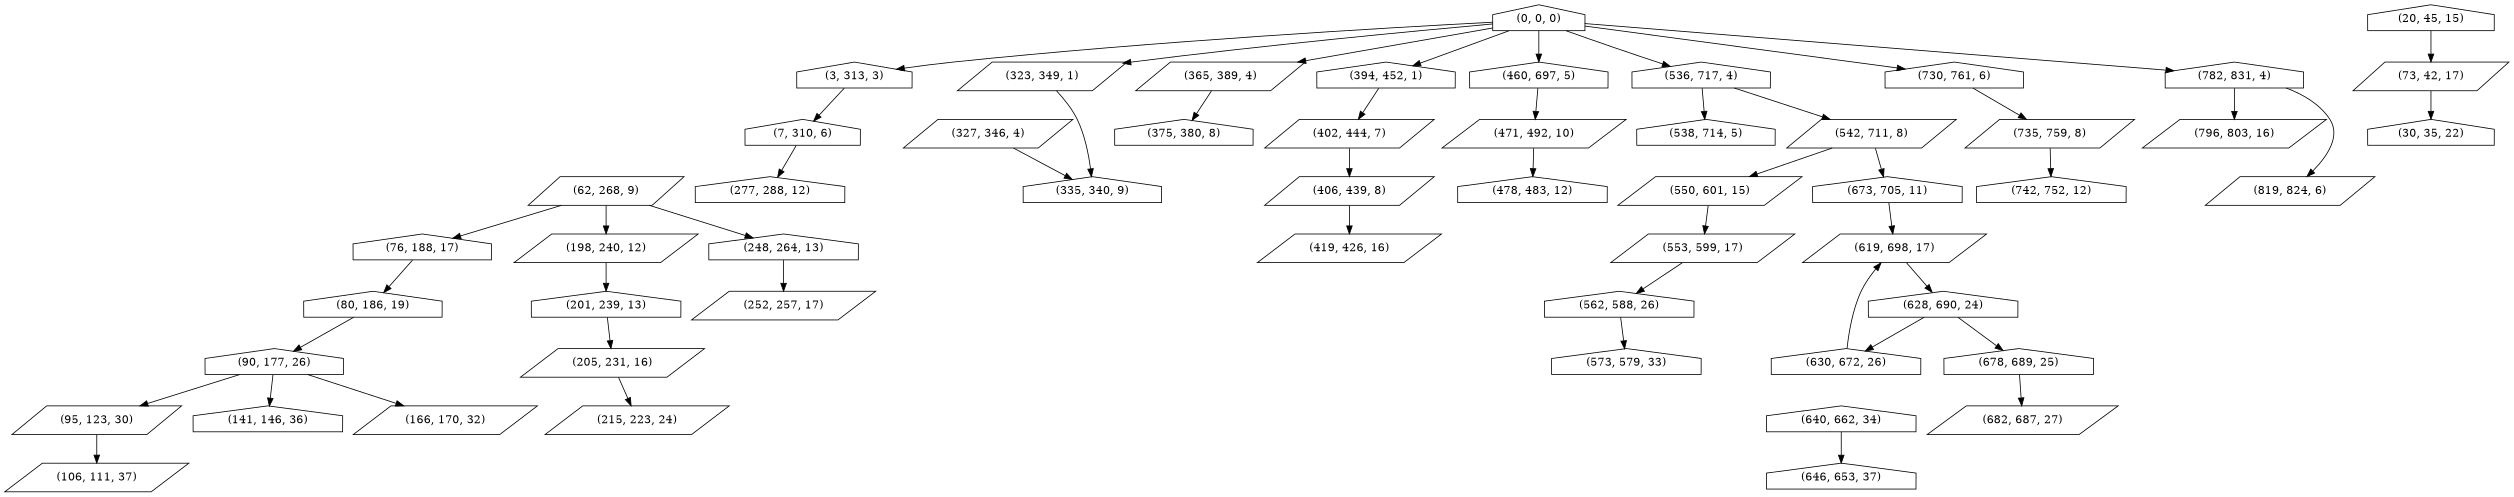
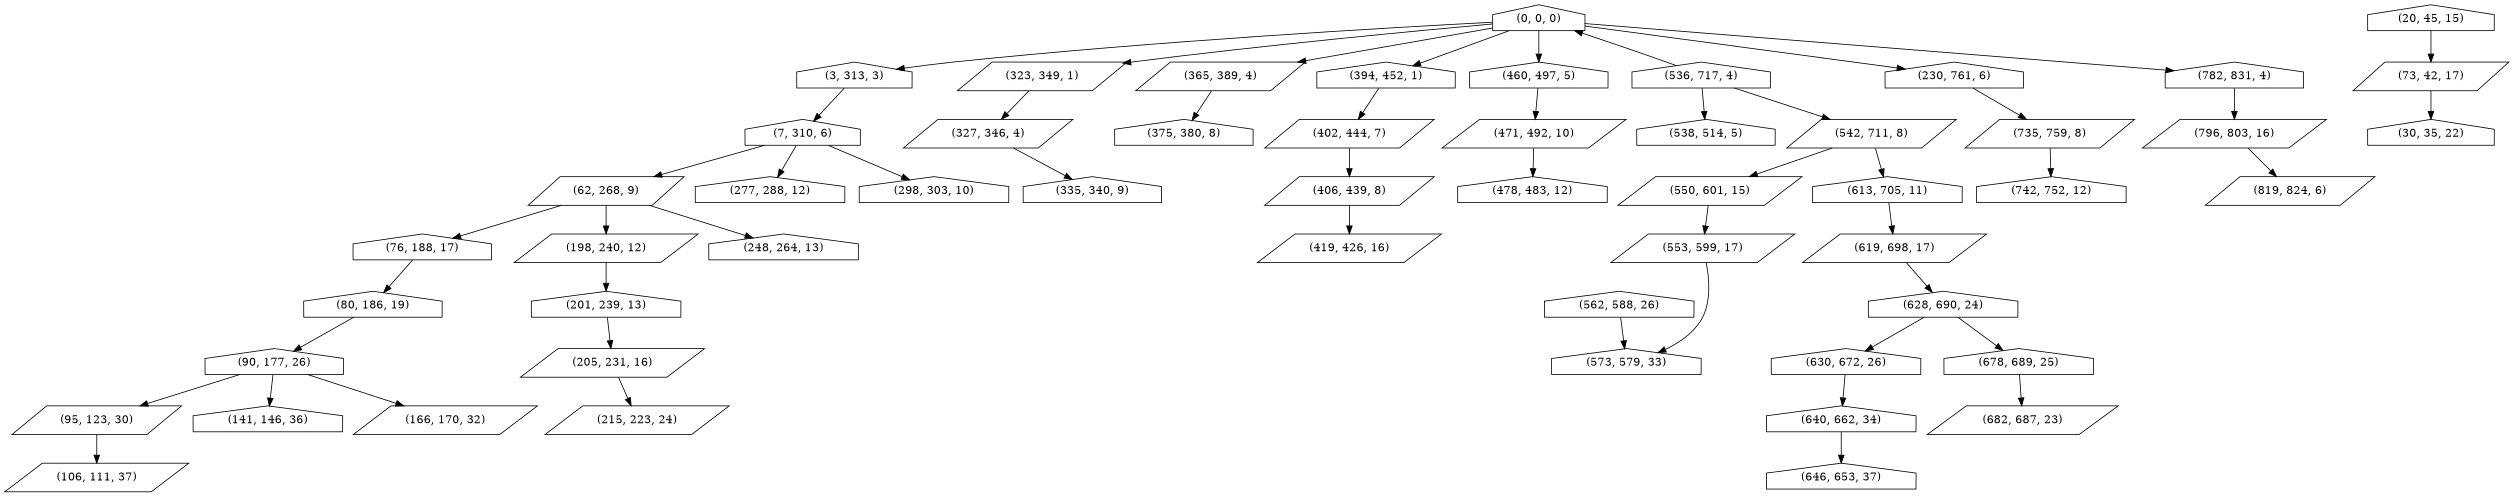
edge "(0, 0, 0)" -> "(536, 717, 4)": reversed
node "(460, 697, 5)": label "(460, 697, 5)" -> "(460, 497, 5)"
node "(730, 761, 6)": label "(730, 761, 6)" -> "(230, 761, 6)"
edge "(782, 831, 4)" -> "(819, 824, 6)": now "(796, 803, 16)" -> "(819, 824, 6)"
edge "(323, 349, 1)" -> "(335, 340, 9)": now "(323, 349, 1)" -> "(327, 346, 4)"
node "(538, 714, 5)": label "(538, 714, 5)" -> "(538, 514, 5)"
edge "(7, 310, 6)" -> "(62, 268, 9)": added
node "(298, 303, 10)": added
node "(673, 705, 11)": label "(673, 705, 11)" -> "(613, 705, 11)"
edge "(553, 599, 17)" -> "(562, 588, 26)": now "(553, 599, 17)" -> "(573, 579, 33)"
node "(252, 257, 17)": removed
edge "(630, 672, 26)" -> "(619, 698, 17)": now "(630, 672, 26)" -> "(640, 662, 34)"
node "(682, 687, 27)": label "(682, 687, 27)" -> "(682, 687, 23)"
